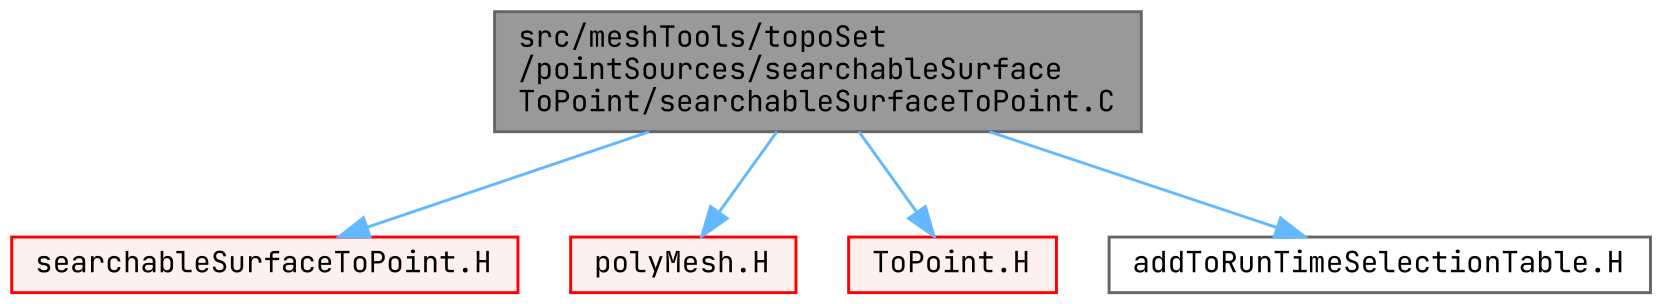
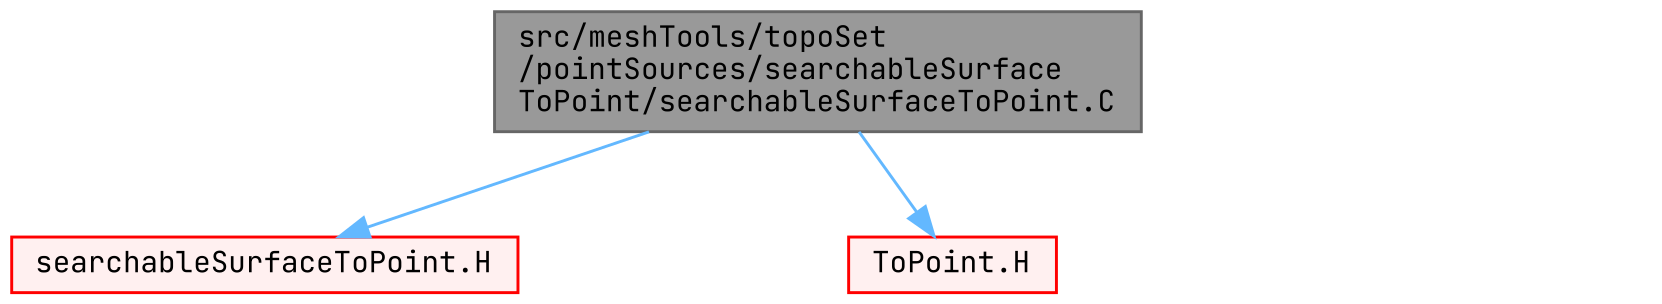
node "polyMesh.H": removed
node "addToRunTimeSelectionTable.H": removed
